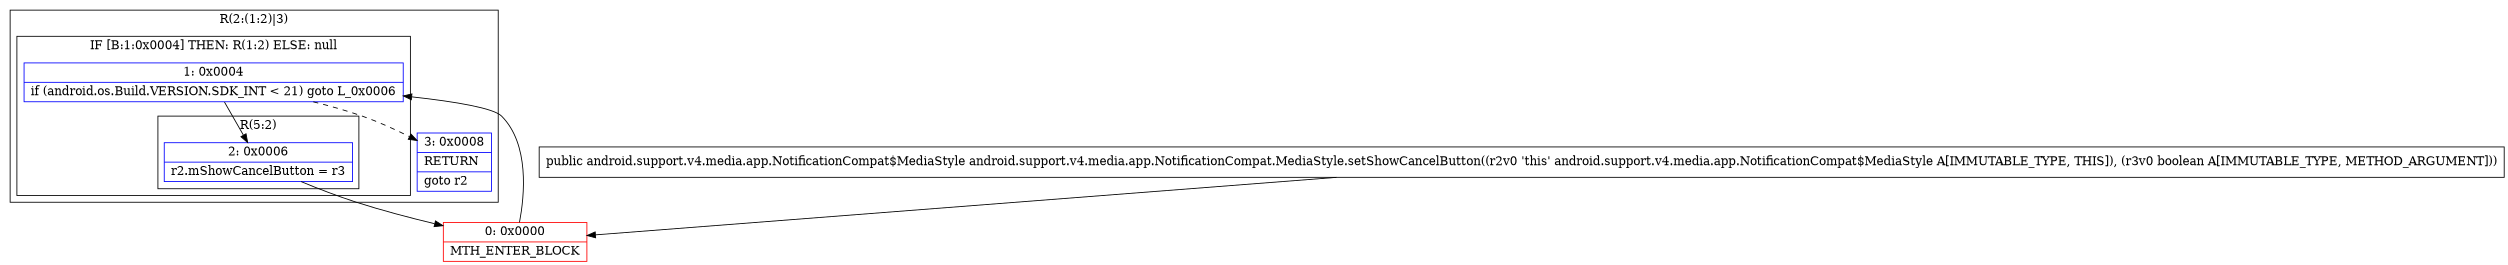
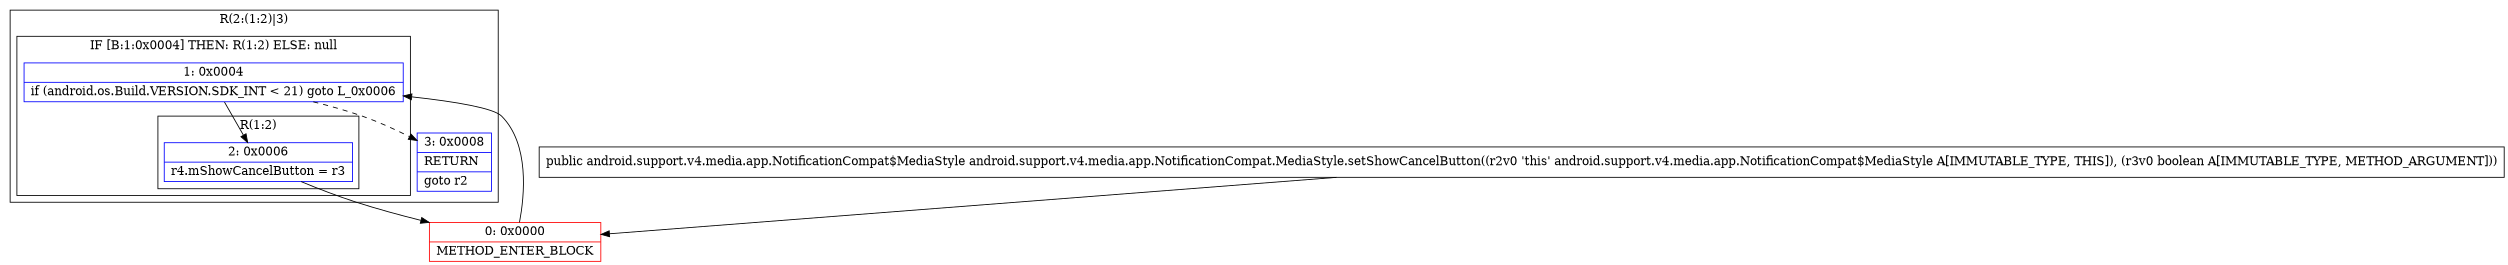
cluster "R(5:2)": label "R(5:2)" -> "R(1:2)"
node "2: 0x0006": text "r2.mShowCancelButton = r3" -> "r4.mShowCancelButton = r3"
node "0: 0x0000": text "MTH_ENTER_BLOCK" -> "METHOD_ENTER_BLOCK"
